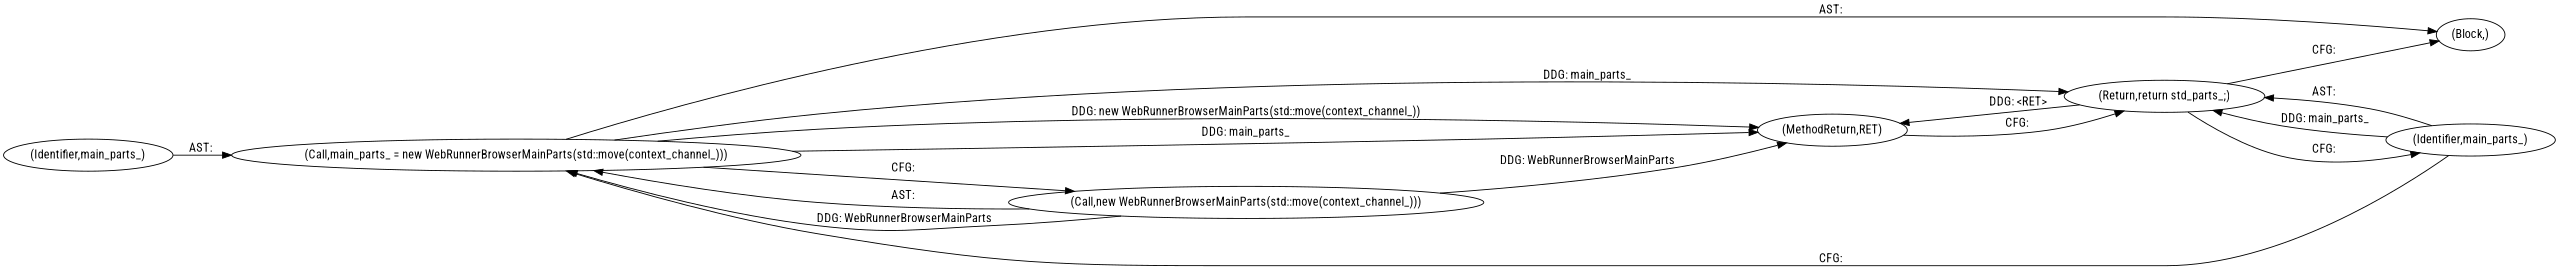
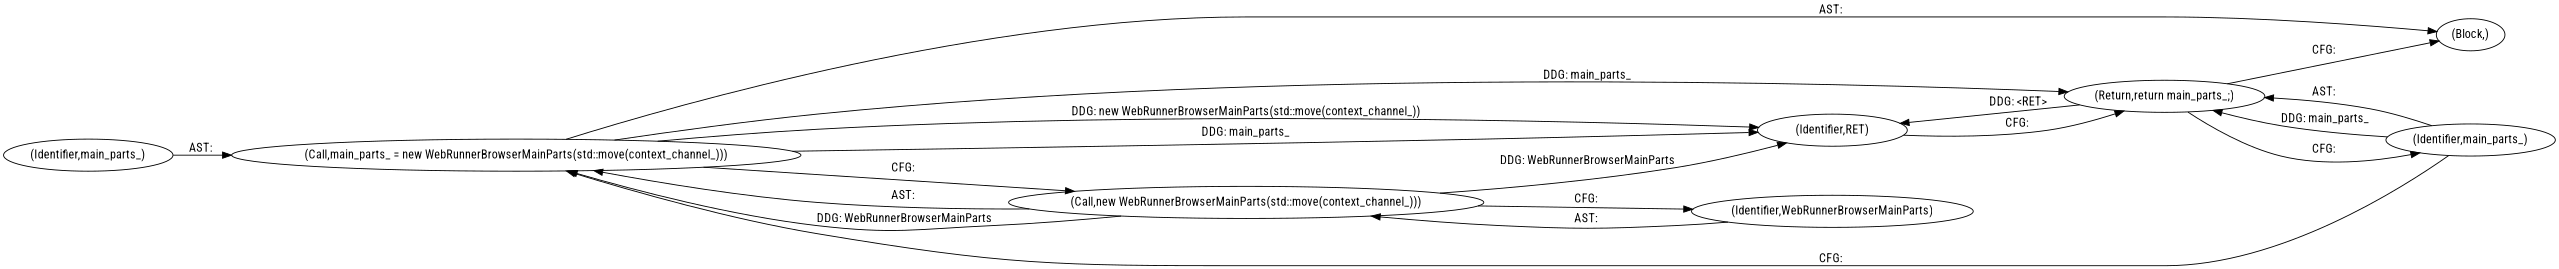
node "(Return,return std_parts_;)": label "(Return,return std_parts_;)" -> "(Return,return main_parts_;)"
node "(MethodReturn,RET)": label "(MethodReturn,RET)" -> "(Identifier,RET)"
node "(Identifier,WebRunnerBrowserMainParts)": added
